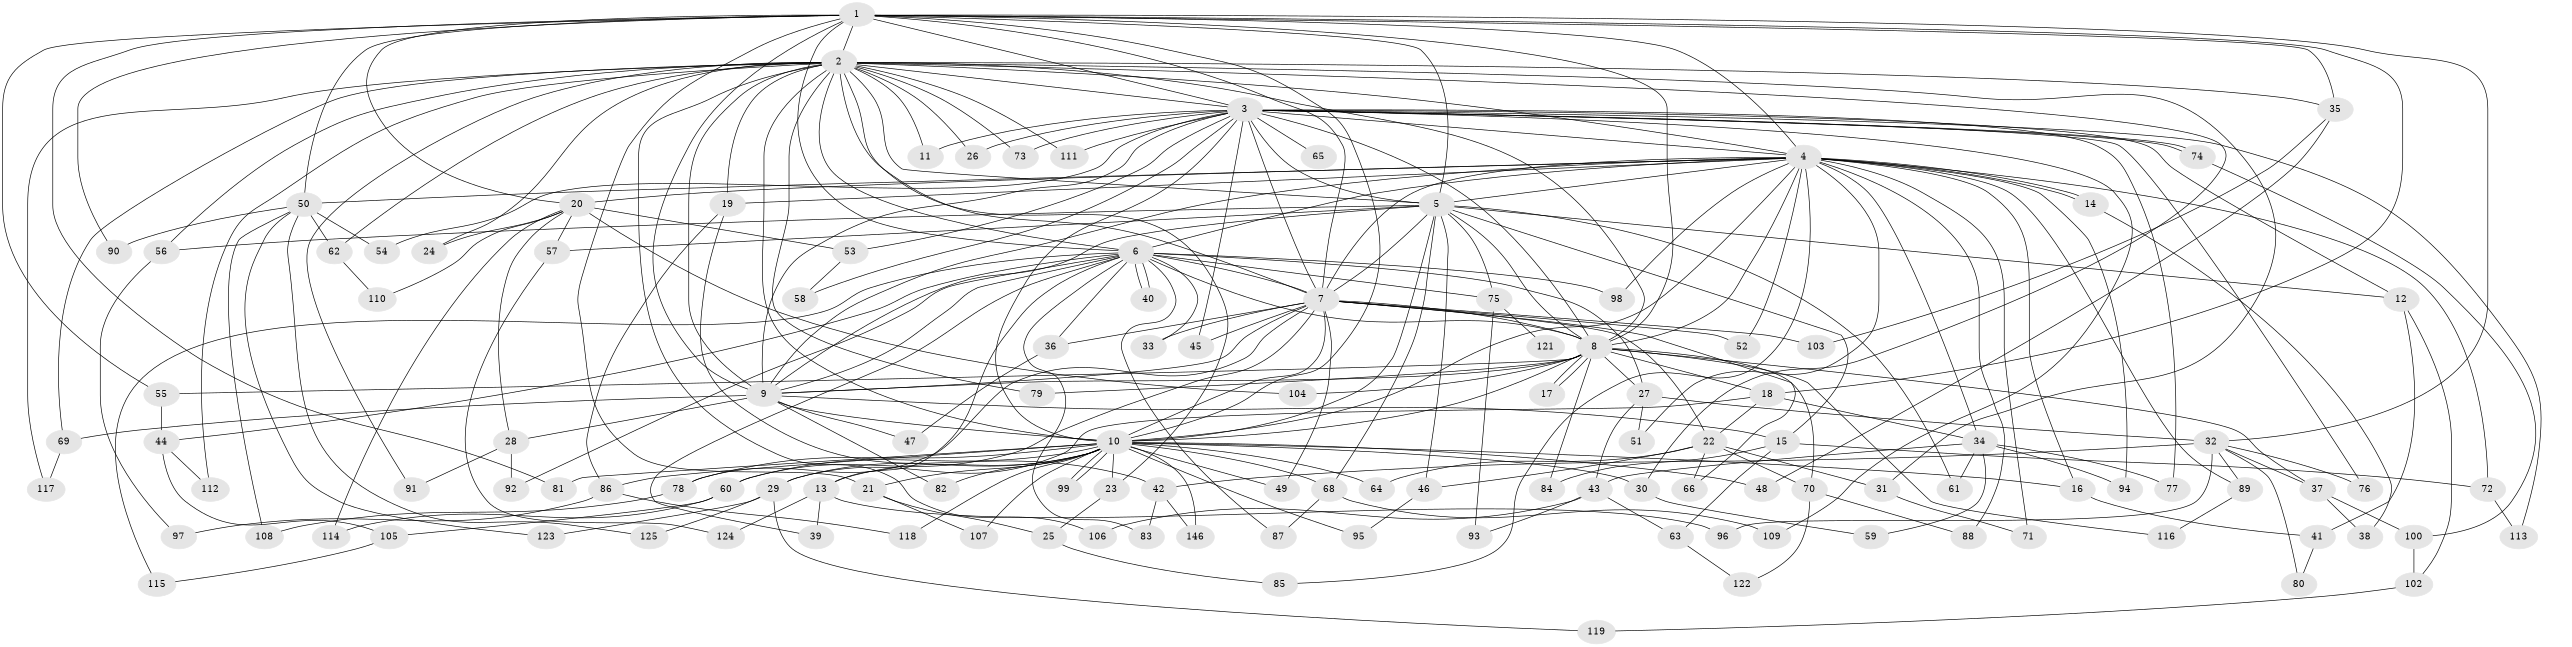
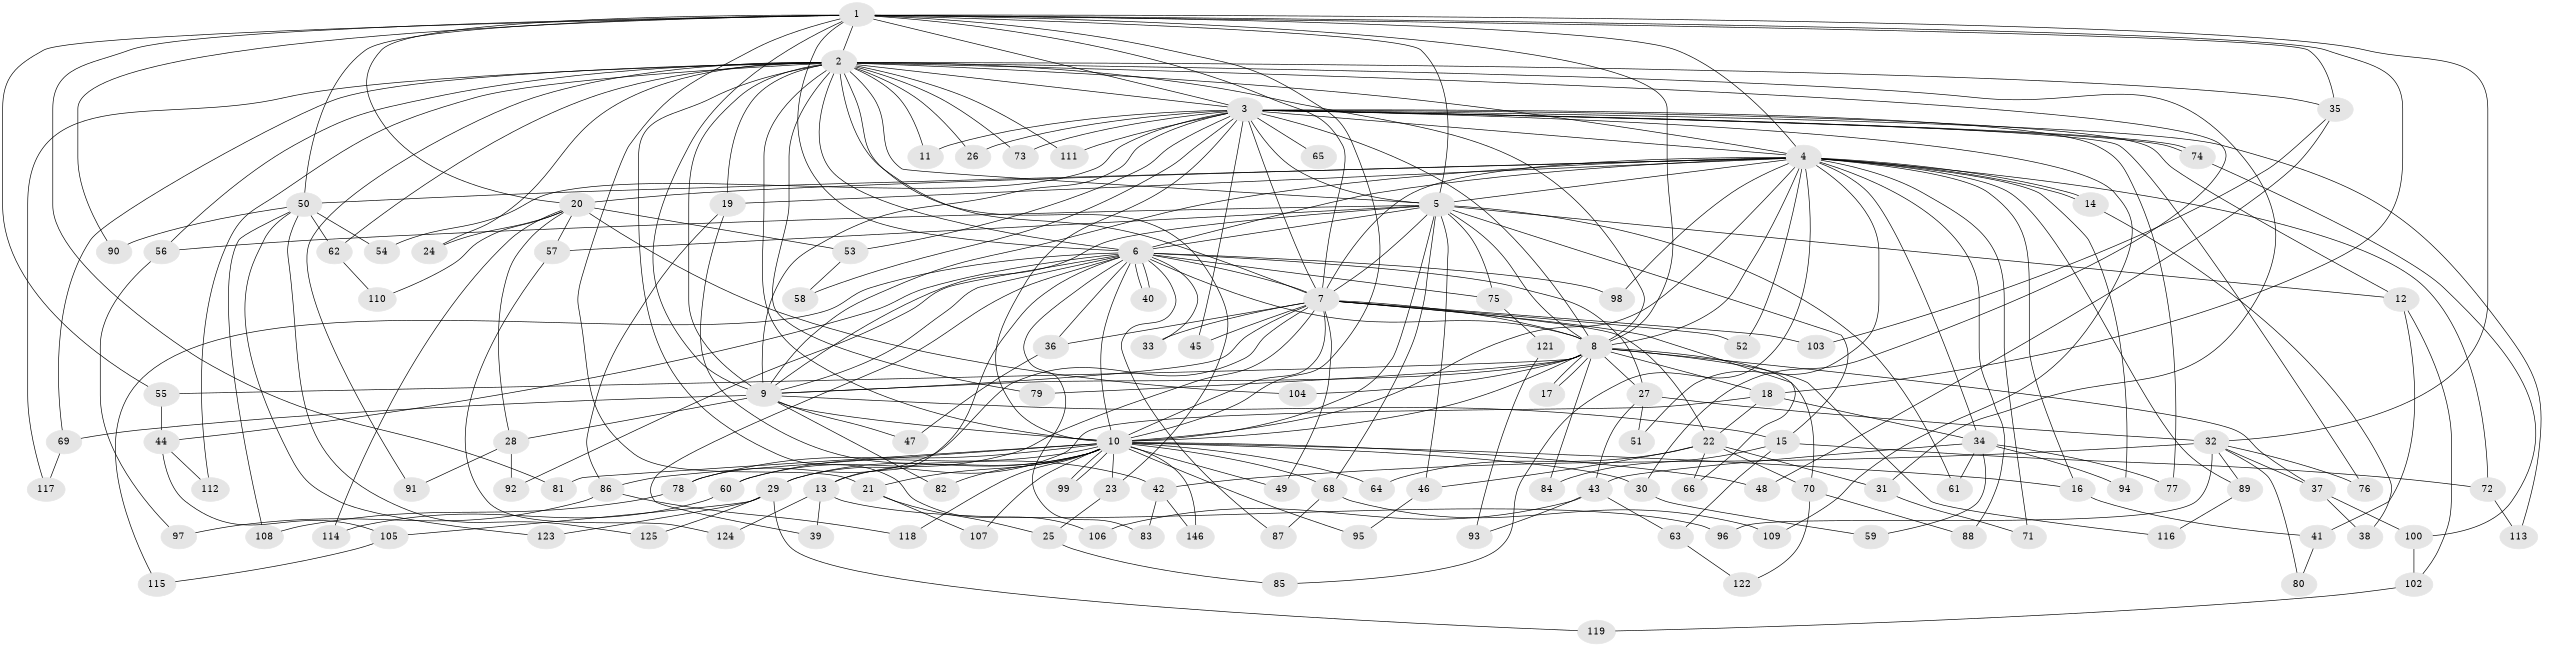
edge "5" -- "6": added
edge "6" -- "10": added
edge "75" -- "93": now "121" -- "93"
edge "60" -- "105": now "29" -- "105"
